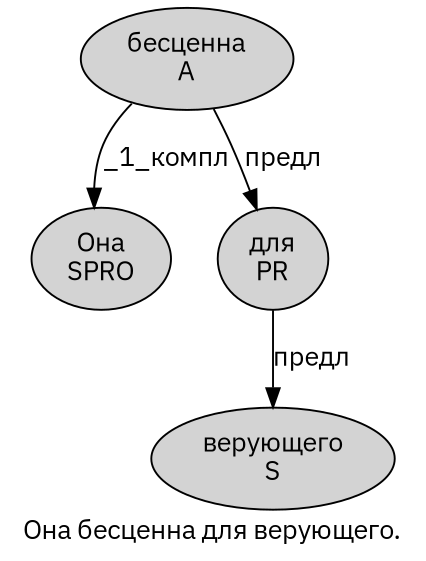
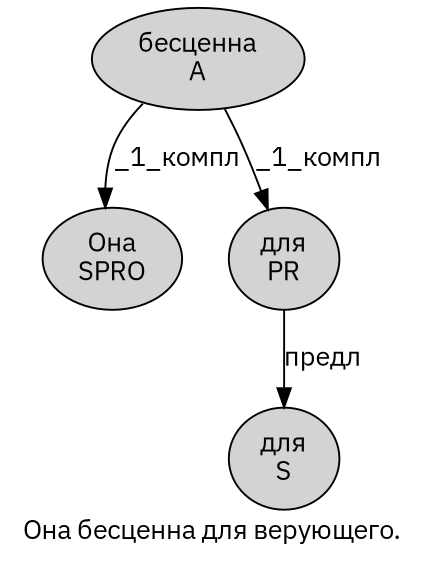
edge "бесценна A" -> "для PR": label "предл" -> "_1_компл"
node "верующего S": label "верующего S" -> "для S"
